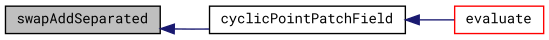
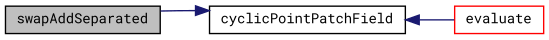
edge "cyclicPointPatchField" -> "swapAddSeparated": reversed
